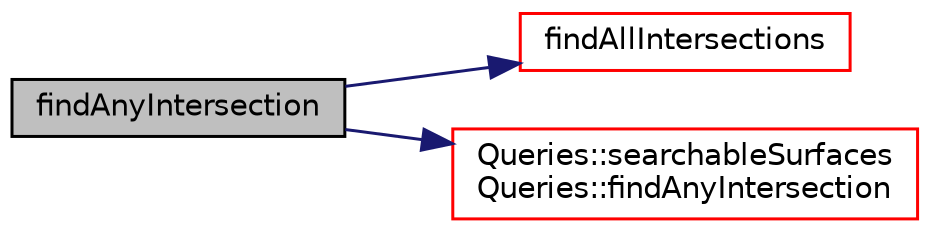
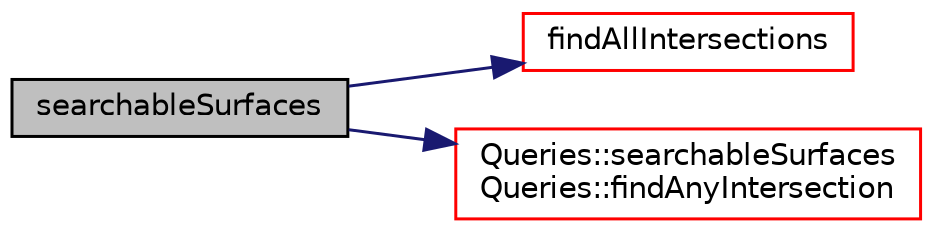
node "findAnyIntersection": label "findAnyIntersection" -> "searchableSurfaces"
